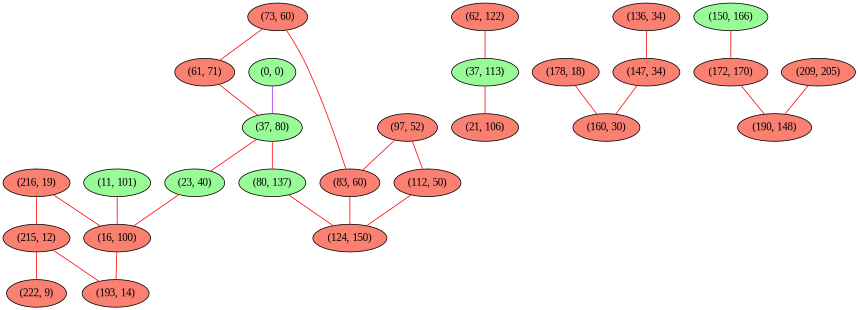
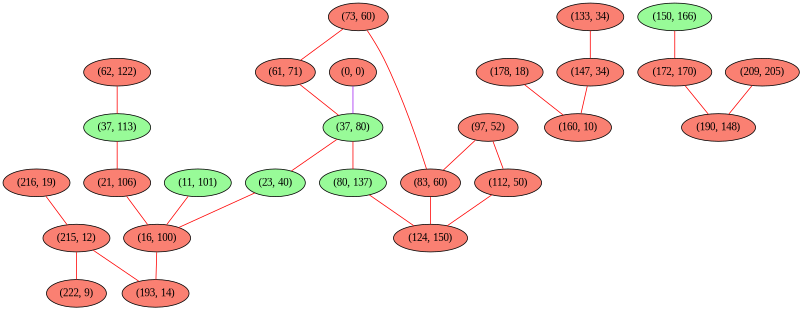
node "(136, 34)": label "(136, 34)" -> "(133, 34)"
node "(0, 0)": fillcolor palegreen -> salmon
node "(160, 30)": label "(160, 30)" -> "(160, 10)"
edge "(216, 19)" -- "(16, 100)": now "(21, 106)" -- "(16, 100)"
